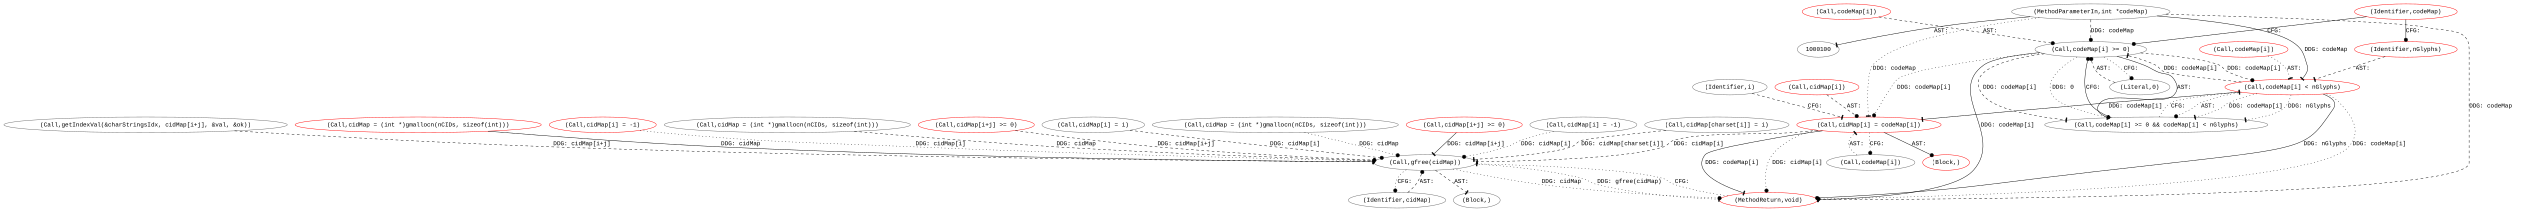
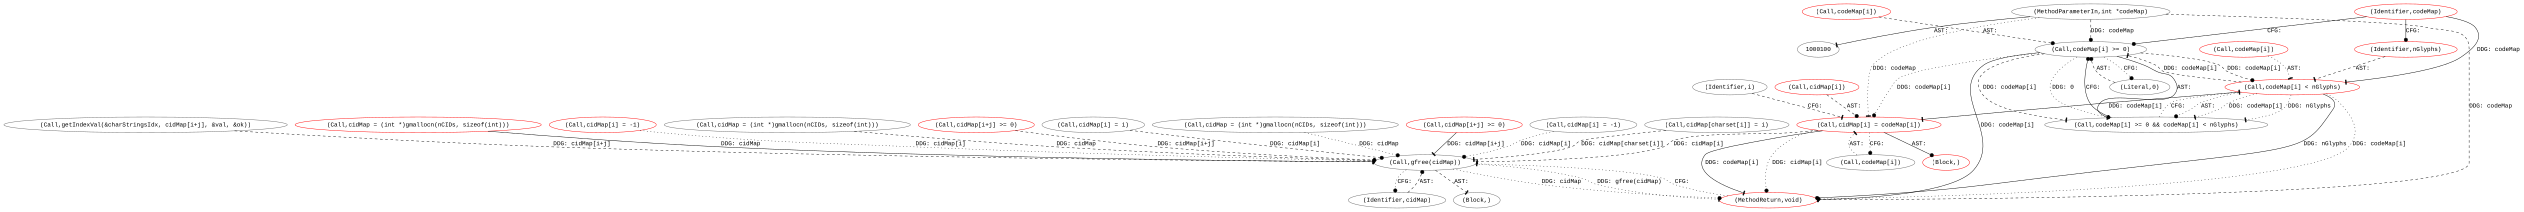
edge "(MethodParameterIn,int *codeMap)" -> "(Call,codeMap[i] < nGlyphs)": now "(Identifier,codeMap)" -> "(Call,codeMap[i] < nGlyphs)"
